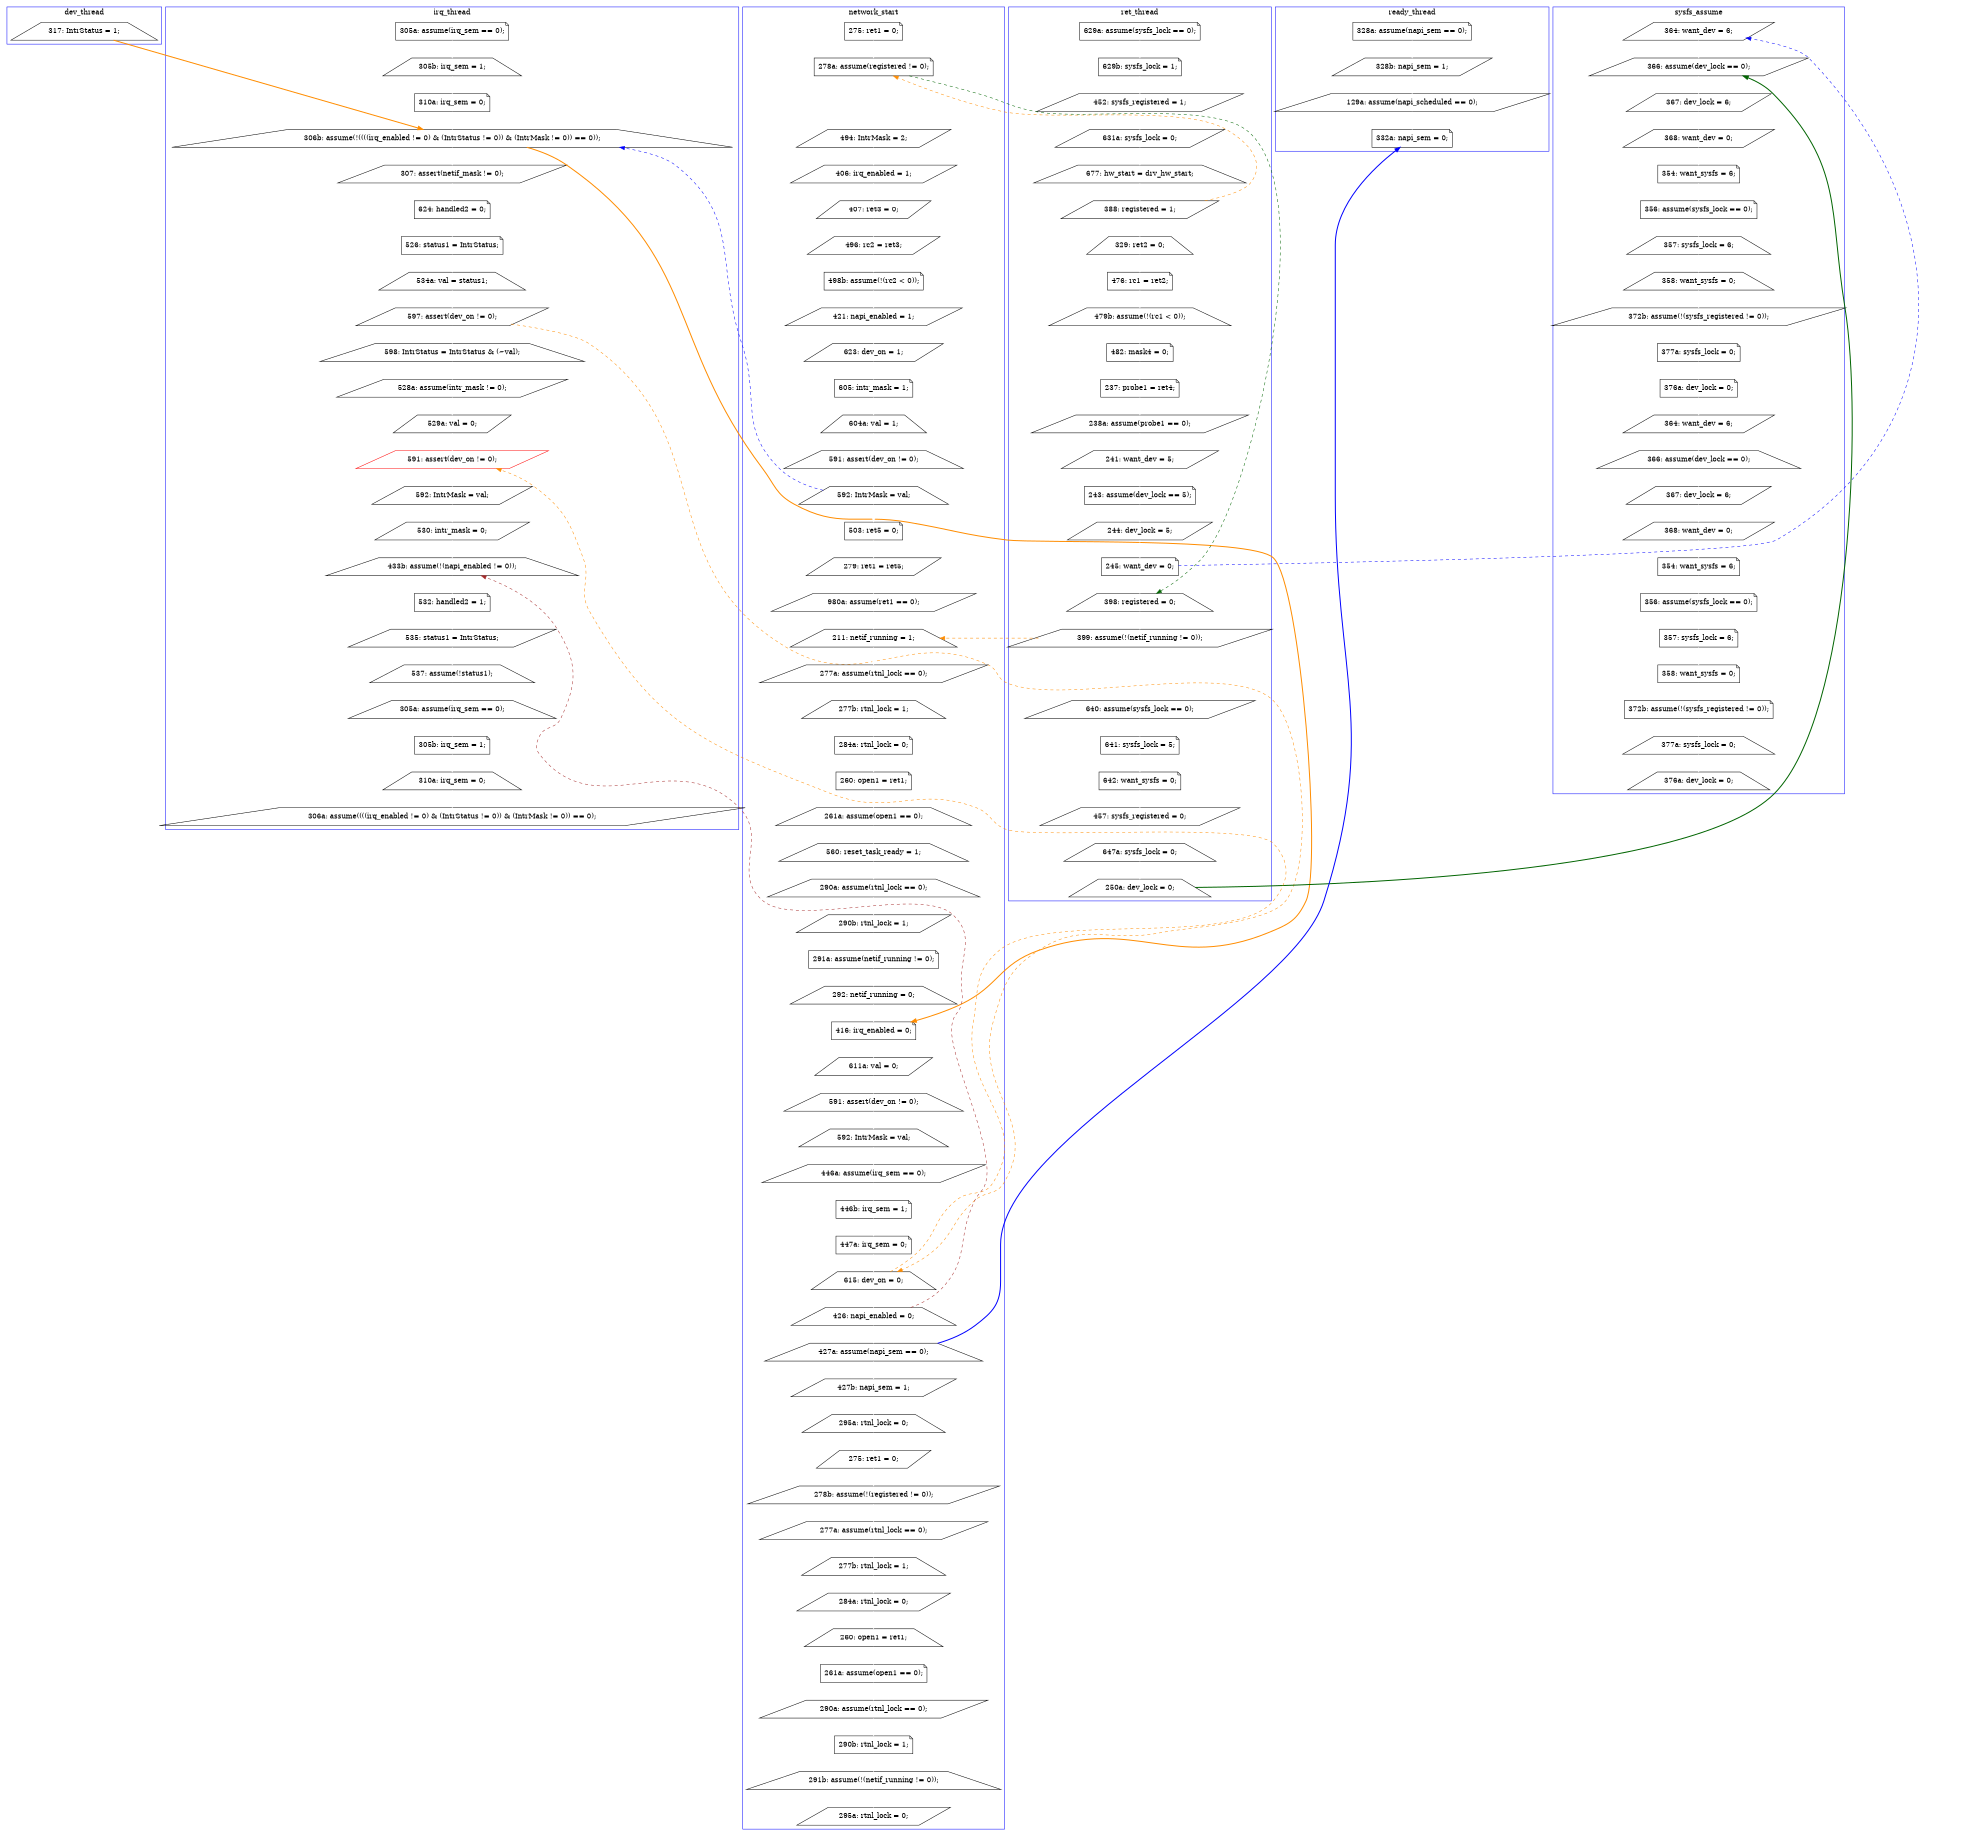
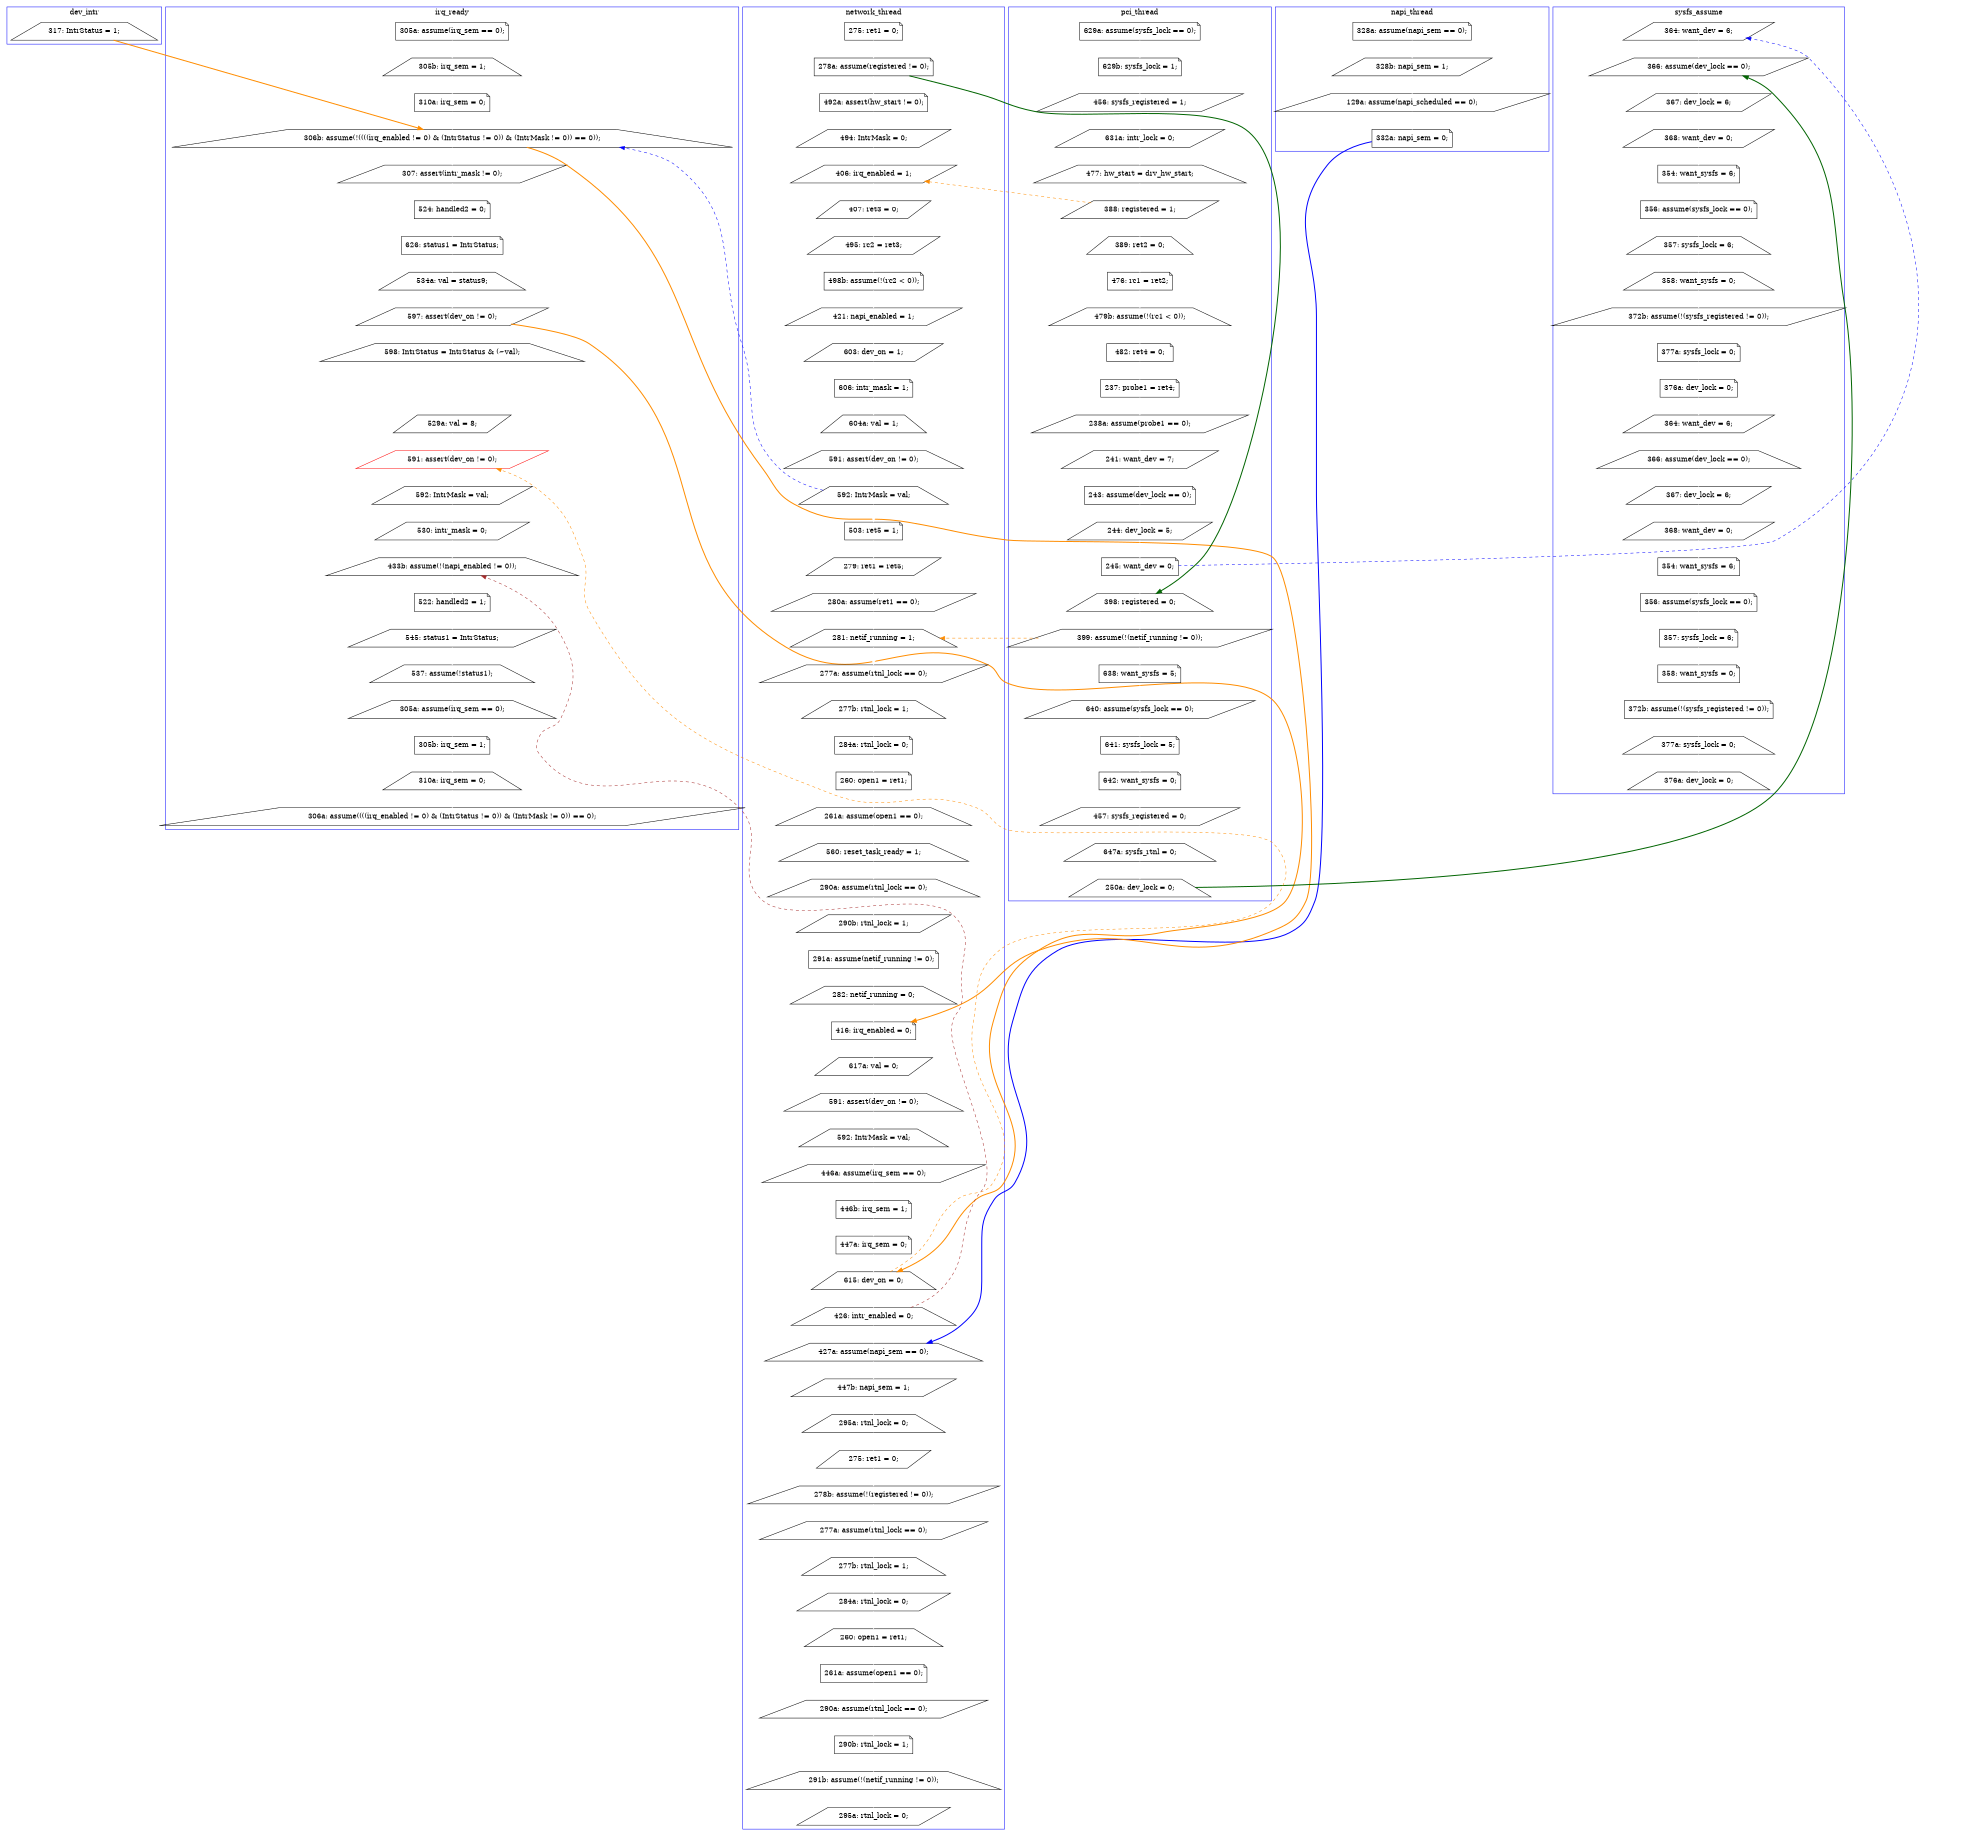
cluster "dev_thread": label "dev_thread" -> "dev_intr"
cluster "irq_thread": label "irq_thread" -> "irq_ready"
cluster "network_start": label "network_start" -> "network_thread"
cluster "ret_thread": label "ret_thread" -> "pci_thread"
cluster "ready_thread": label "ready_thread" -> "napi_thread"
node "492a: assert(hw_start != 0);": added
node "452: sysfs_registered = 1;": label "452: sysfs_registered = 1;" -> "456: sysfs_registered = 1;"
edge "388: registered = 1;" -> "278a: assume(registered != 0);": now "388: registered = 1;" -> "406: irq_enabled = 1;"
node "494: IntrMask = 2;": label "494: IntrMask = 2;" -> "494: IntrMask = 0;"
node "631a: sysfs_lock = 0;": label "631a: sysfs_lock = 0;" -> "631a: intr_lock = 0;"
node "307: assert(netif_mask != 0);": label "307: assert(netif_mask != 0);" -> "307: assert(intr_mask != 0);"
node "677: hw_start = drv_hw_start;": label "677: hw_start = drv_hw_start;" -> "477: hw_start = drv_hw_start;"
edge "278a: assume(registered != 0);" -> "398: registered = 0;": style dashed -> bold
node "624: handled2 = 0;": label "624: handled2 = 0;" -> "524: handled2 = 0;"
node "526: status1 = IntrStatus;": label "526: status1 = IntrStatus;" -> "626: status1 = IntrStatus;"
node "496: rc2 = ret3;": label "496: rc2 = ret3;" -> "495: rc2 = ret3;"
node "329: ret2 = 0;": label "329: ret2 = 0;" -> "389: ret2 = 0;"
node "534a: val = status1;": label "534a: val = status1;" -> "534a: val = status9;"
node "623: dev_on = 1;": label "623: dev_on = 1;" -> "603: dev_on = 1;"
node "482: mask4 = 0;": label "482: mask4 = 0;" -> "482: ret4 = 0;"
node "528a: assume(intr_mask != 0);": removed
node "605: intr_mask = 1;": label "605: intr_mask = 1;" -> "606: intr_mask = 1;"
node "529a: val = 0;": label "529a: val = 0;" -> "529a: val = 8;"
node "241: want_dev = 5;": label "241: want_dev = 5;" -> "241: want_dev = 7;"
node "243: assume(dev_lock == 5);": label "243: assume(dev_lock == 5);" -> "243: assume(dev_lock == 0);"
node "503: ret5 = 0;": label "503: ret5 = 0;" -> "503: ret5 = 1;"
node "532: handled2 = 1;": label "532: handled2 = 1;" -> "522: handled2 = 1;"
node "980a: assume(ret1 == 0);": label "980a: assume(ret1 == 0);" -> "280a: assume(ret1 == 0);"
node "535: status1 = IntrStatus;": label "535: status1 = IntrStatus;" -> "545: status1 = IntrStatus;"
node "211: netif_running = 1;": label "211: netif_running = 1;" -> "281: netif_running = 1;"
node "638: want_sysfs = 5;": added
edge "597: assert(dev_on != 0);" -> "615: dev_on = 0;": style dashed -> bold
edge "427a: assume(napi_sem == 0);" -> "332a: napi_sem = 0;": reversed
node "647a: sysfs_lock = 0;": label "647a: sysfs_lock = 0;" -> "647a: sysfs_rtnl = 0;"
node "292: netif_running = 0;": label "292: netif_running = 0;" -> "282: netif_running = 0;"
node "611a: val = 0;": label "611a: val = 0;" -> "617a: val = 0;"
node "426: napi_enabled = 0;": label "426: napi_enabled = 0;" -> "426: intr_enabled = 0;"
node "427b: napi_sem = 1;": label "427b: napi_sem = 1;" -> "447b: napi_sem = 1;"
